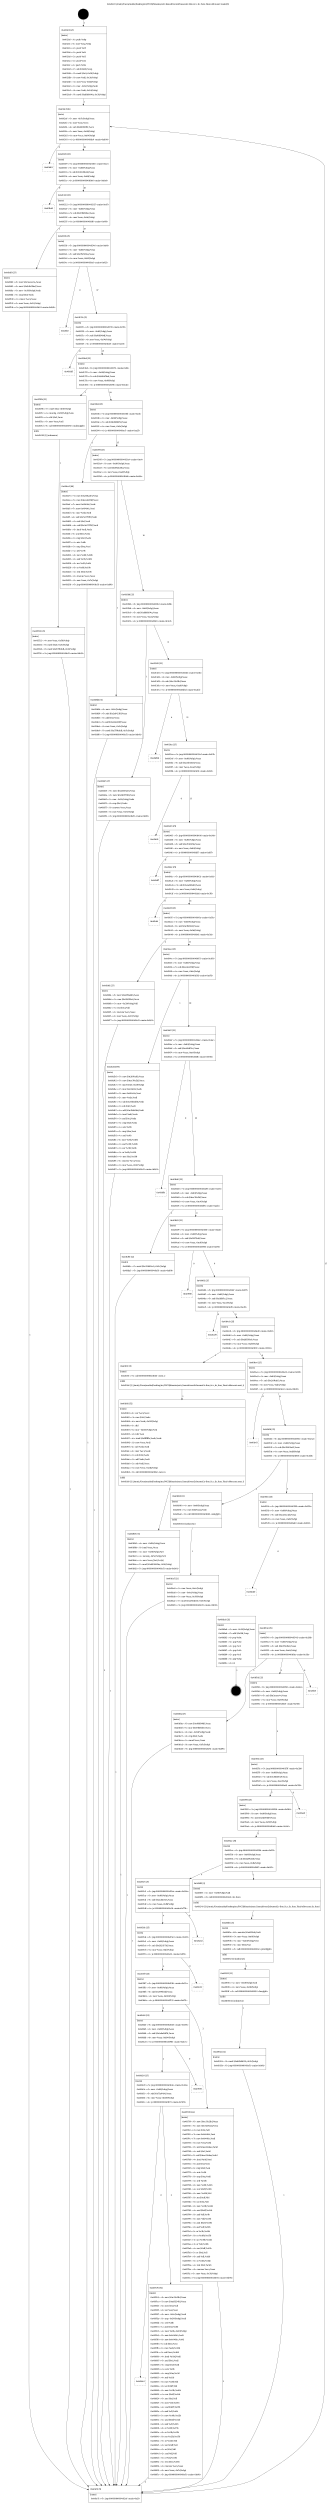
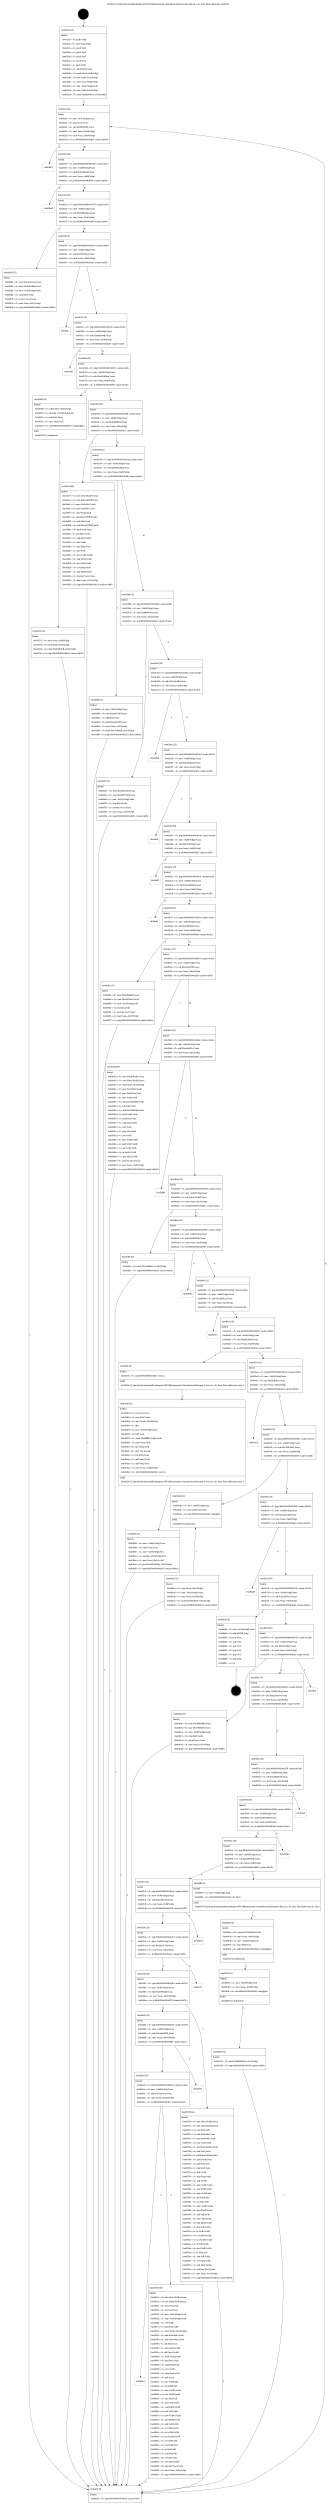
edge "0x401698 [13]" -> "0x4016a5 [21]": reversed
node "0x40152f [25]": added
node "0x401680": added
